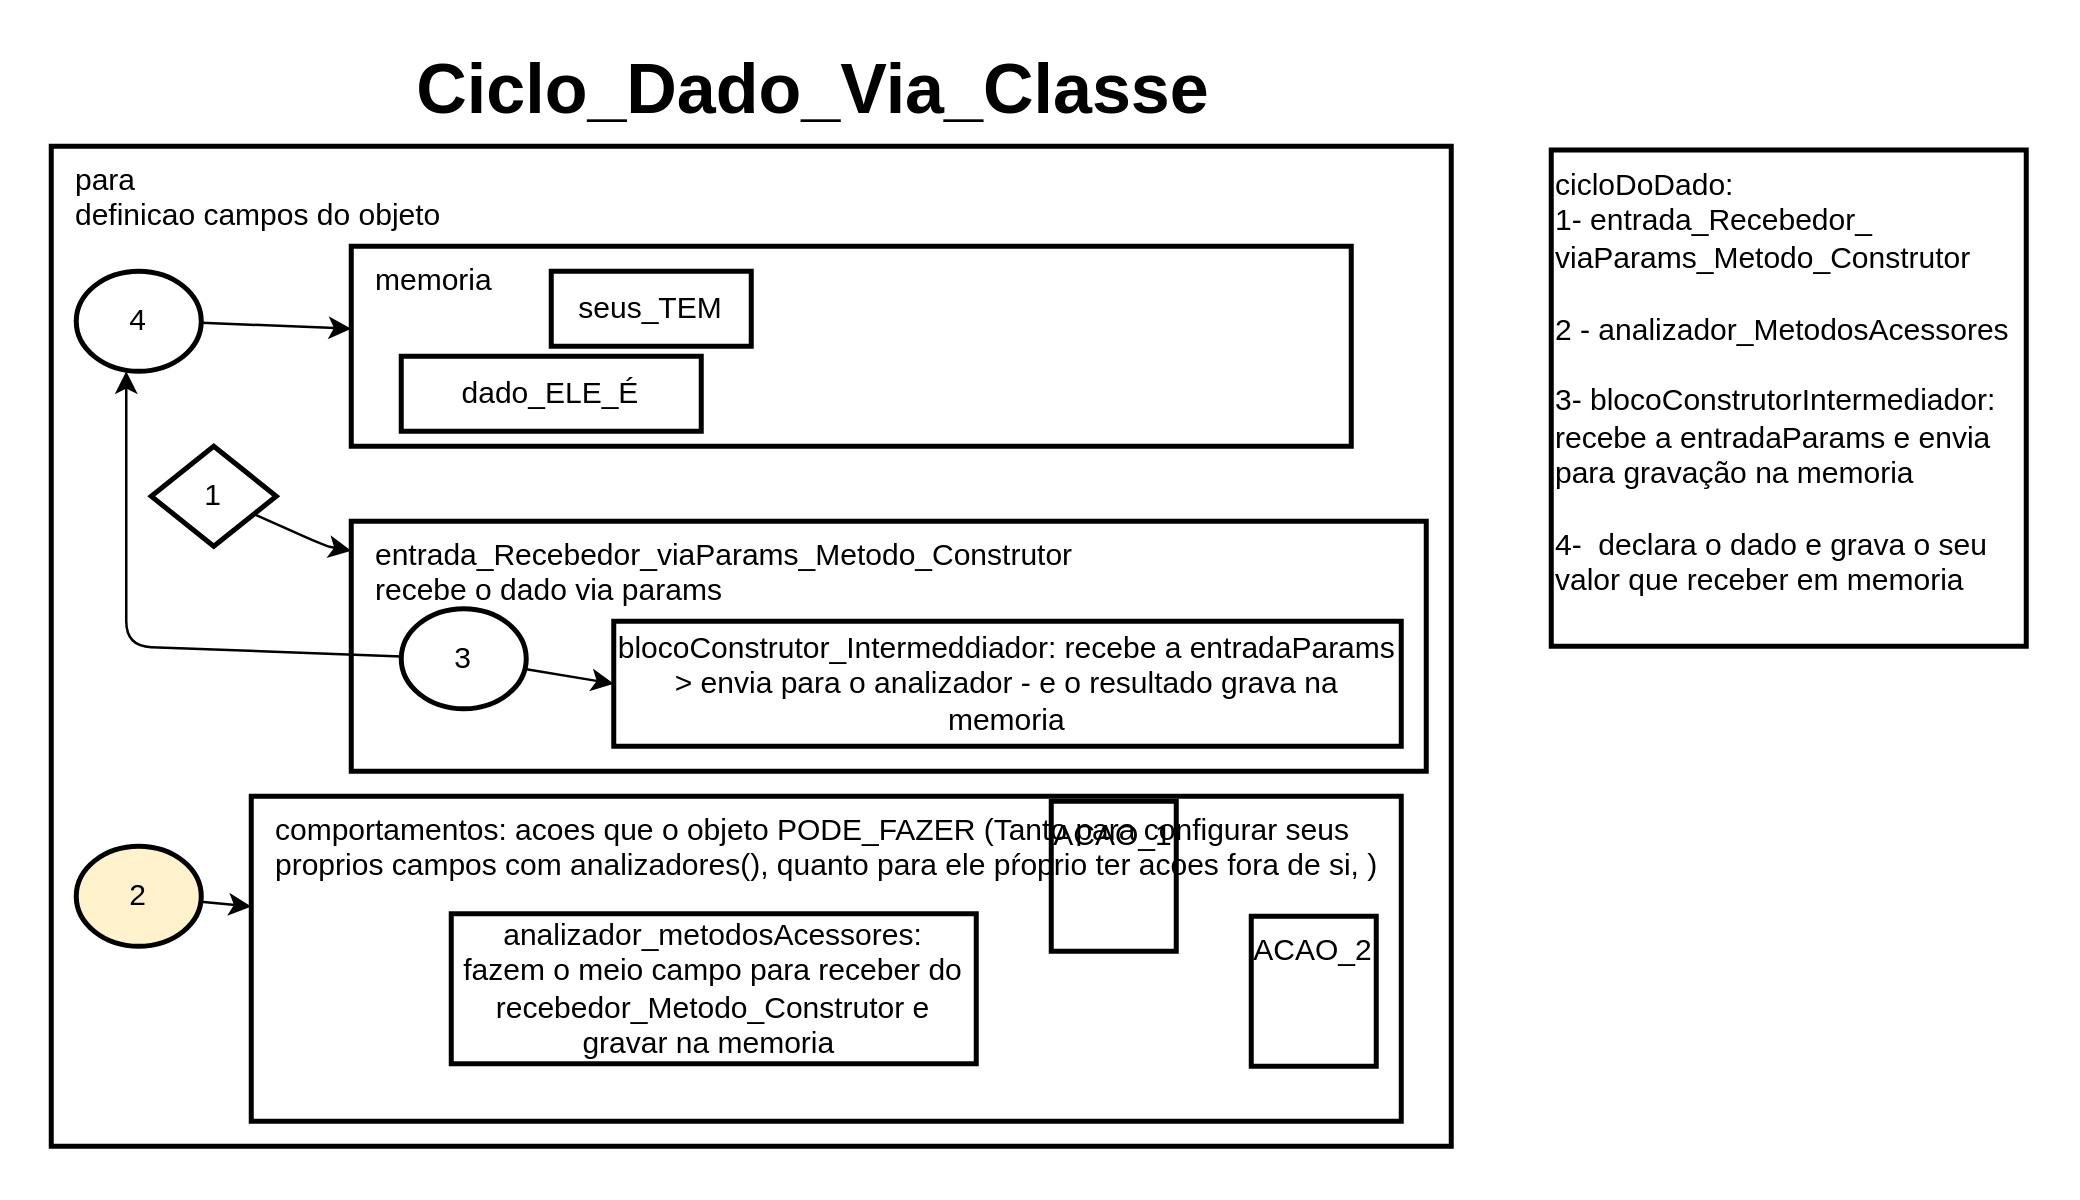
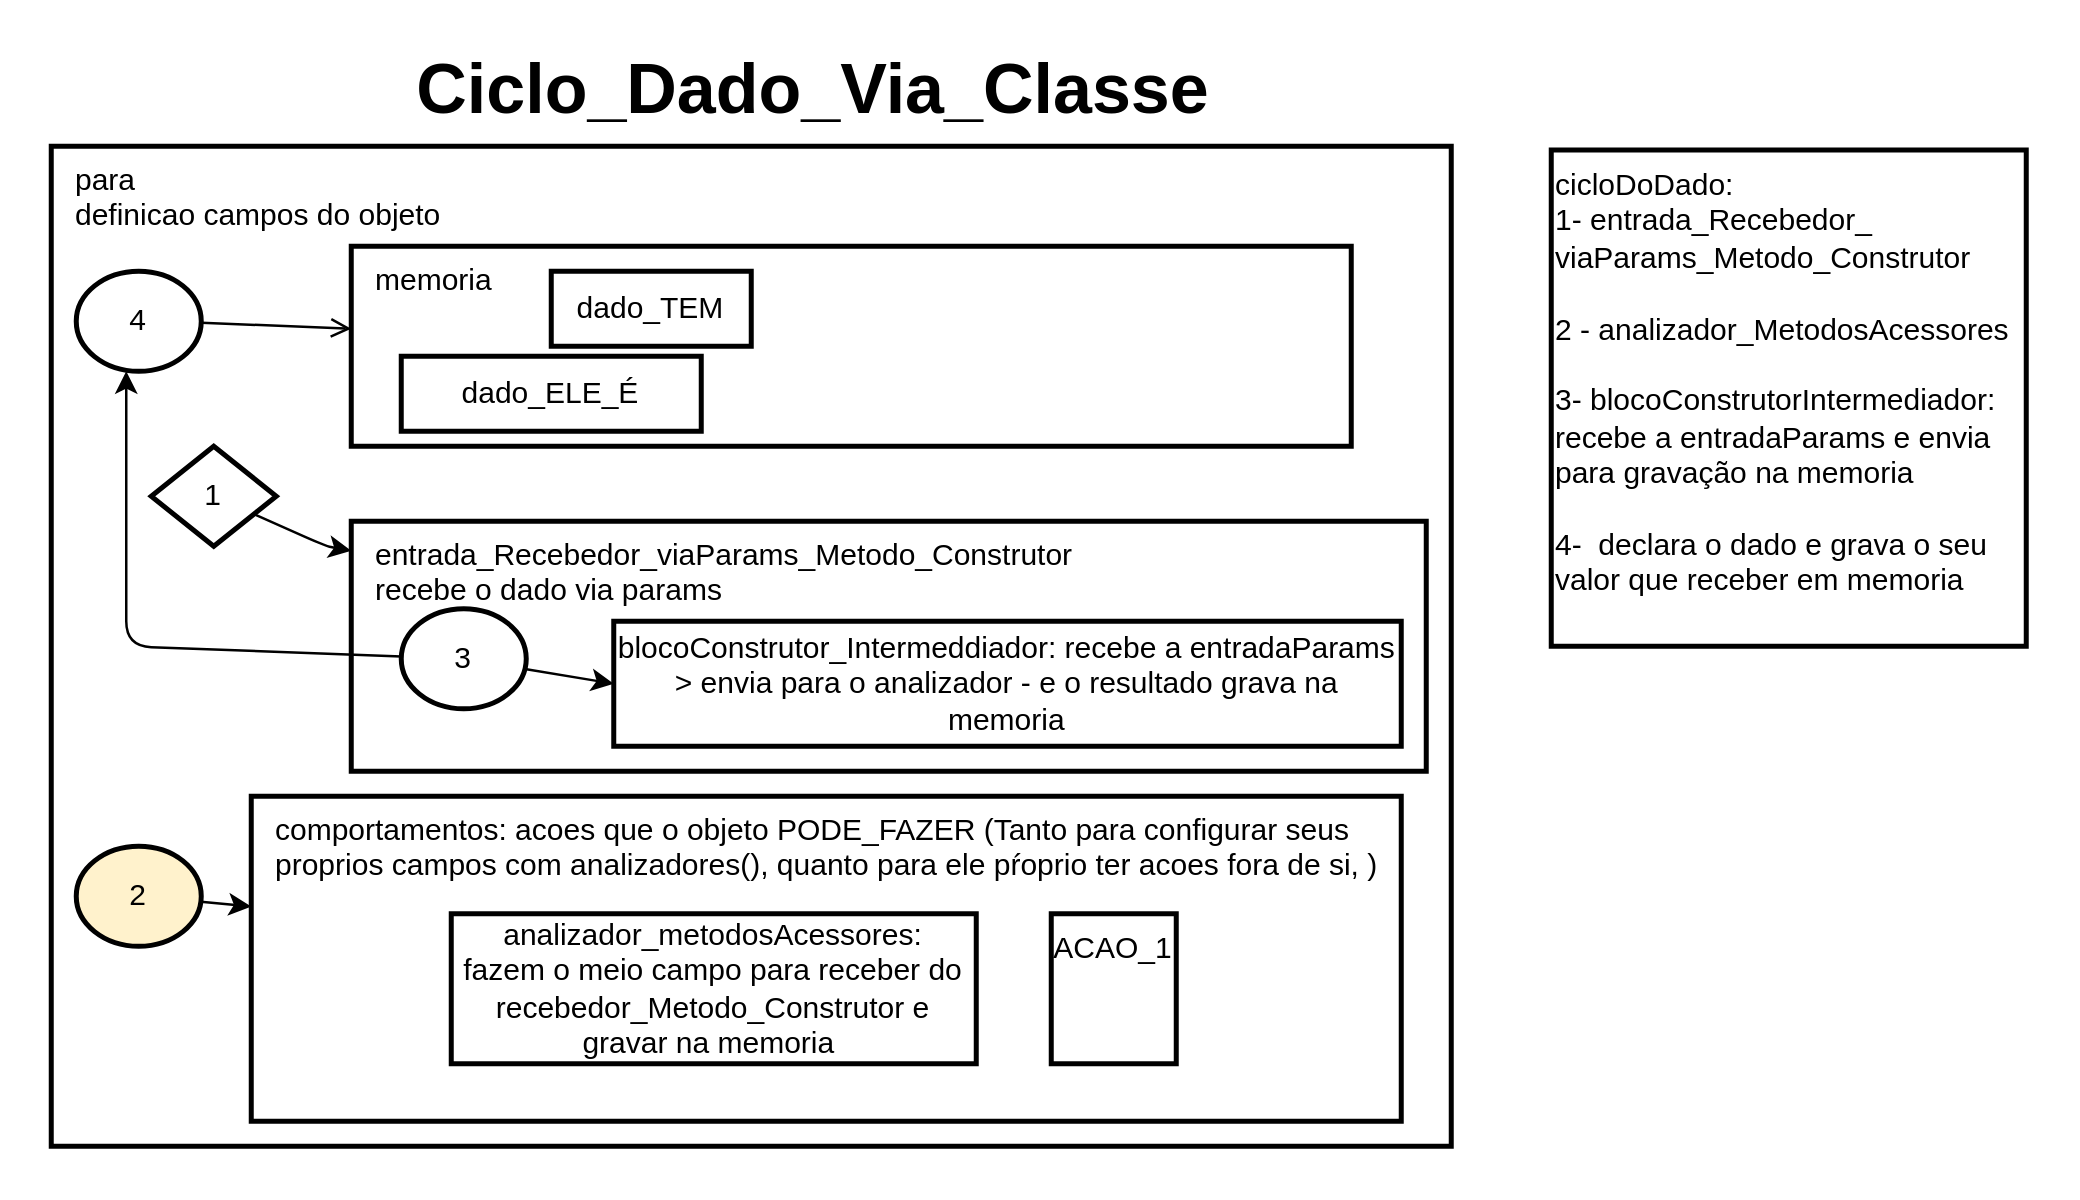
node "seus_TEM": label "seus_TEM" -> "dado_TEM"
edge "4" -> "memoria": arrowhead classic -> open
node "ACAO_1": moved (1114, 876) -> (1114, 989)
node "ACAO_2": removed
